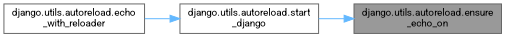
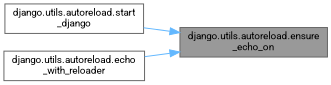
edge "django.utils.autoreload.echo _with_reloader" -> "django.utils.autoreload.start _django": now "django.utils.autoreload.echo _with_reloader" -> "django.utils.autoreload.ensure _echo_on"
